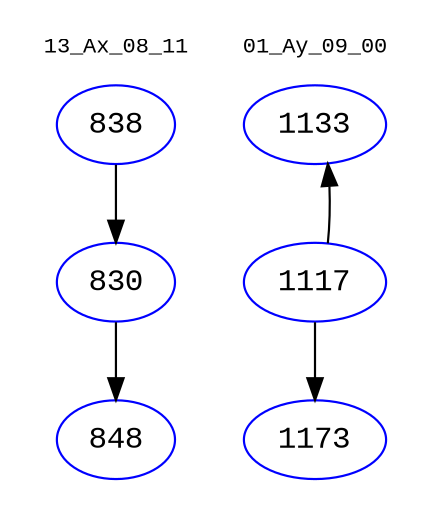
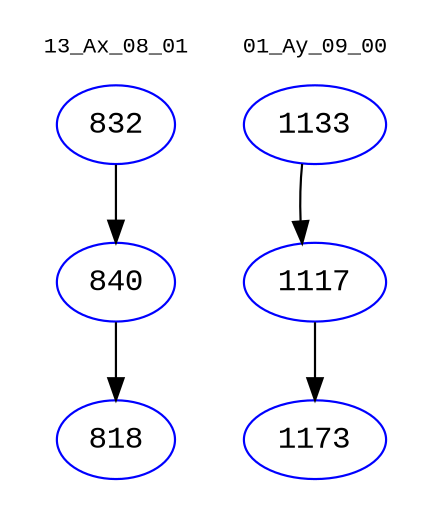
cluster "13_Ax_08_11": label "13_Ax_08_11" -> "13_Ax_08_01"
node "838": label "838" -> "832"
edge "1117" -> "1133": reversed
node "830": label "830" -> "840"
node "848": label "848" -> "818"
